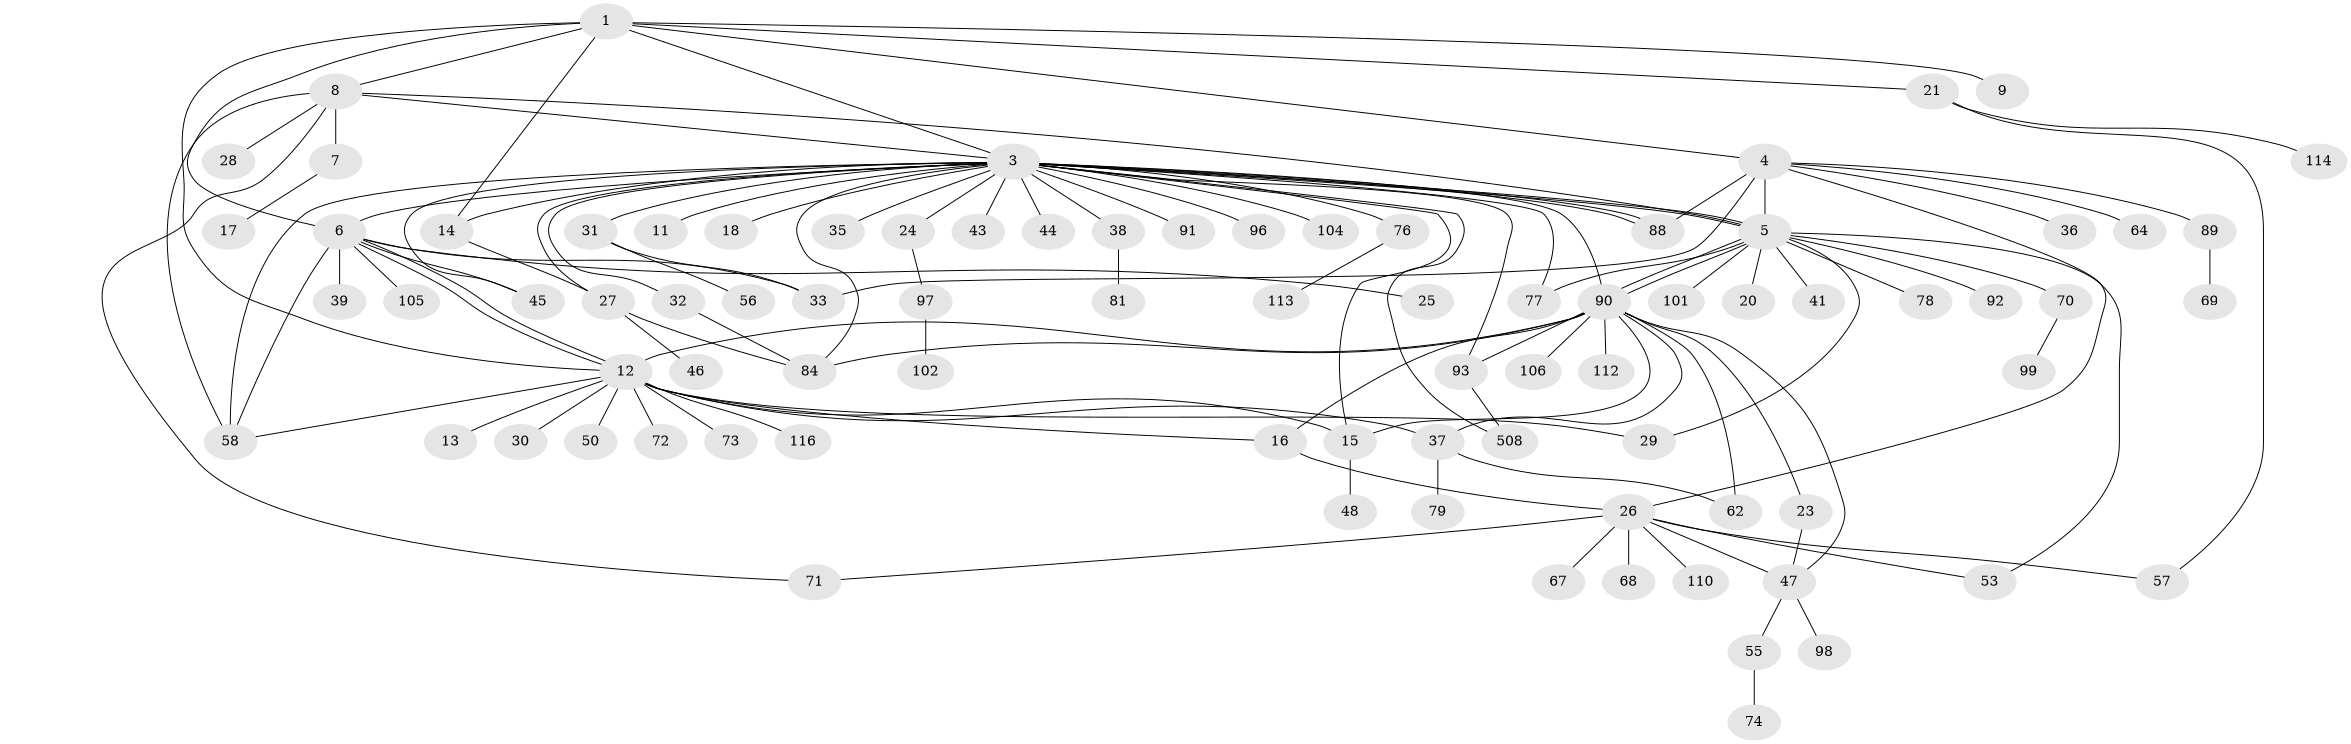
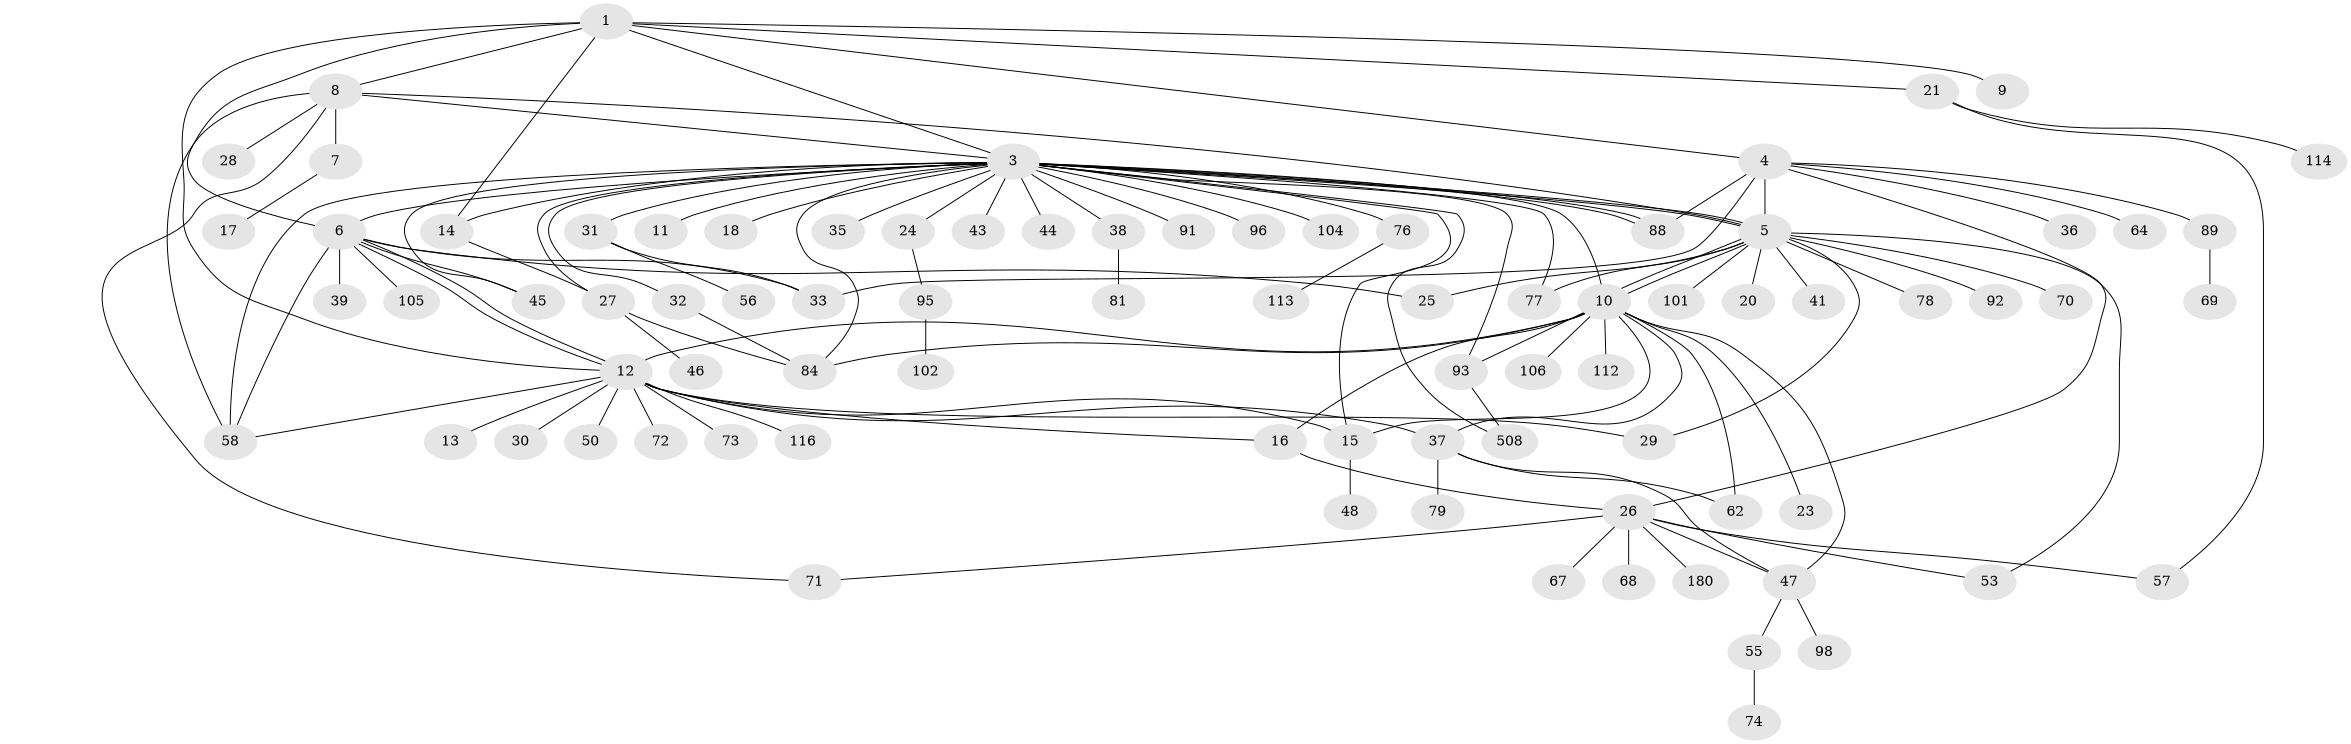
edge "5" -- "25": added
node "97": label "97" -> "95"
node "90": label "90" -> "10"
node "99": removed
edge "23" -- "47": now "37" -- "47"
node "110": label "110" -> "180"
